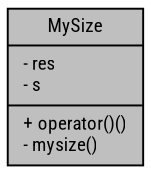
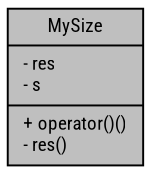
node "MySize": text "- mysize()" -> "- res()"
